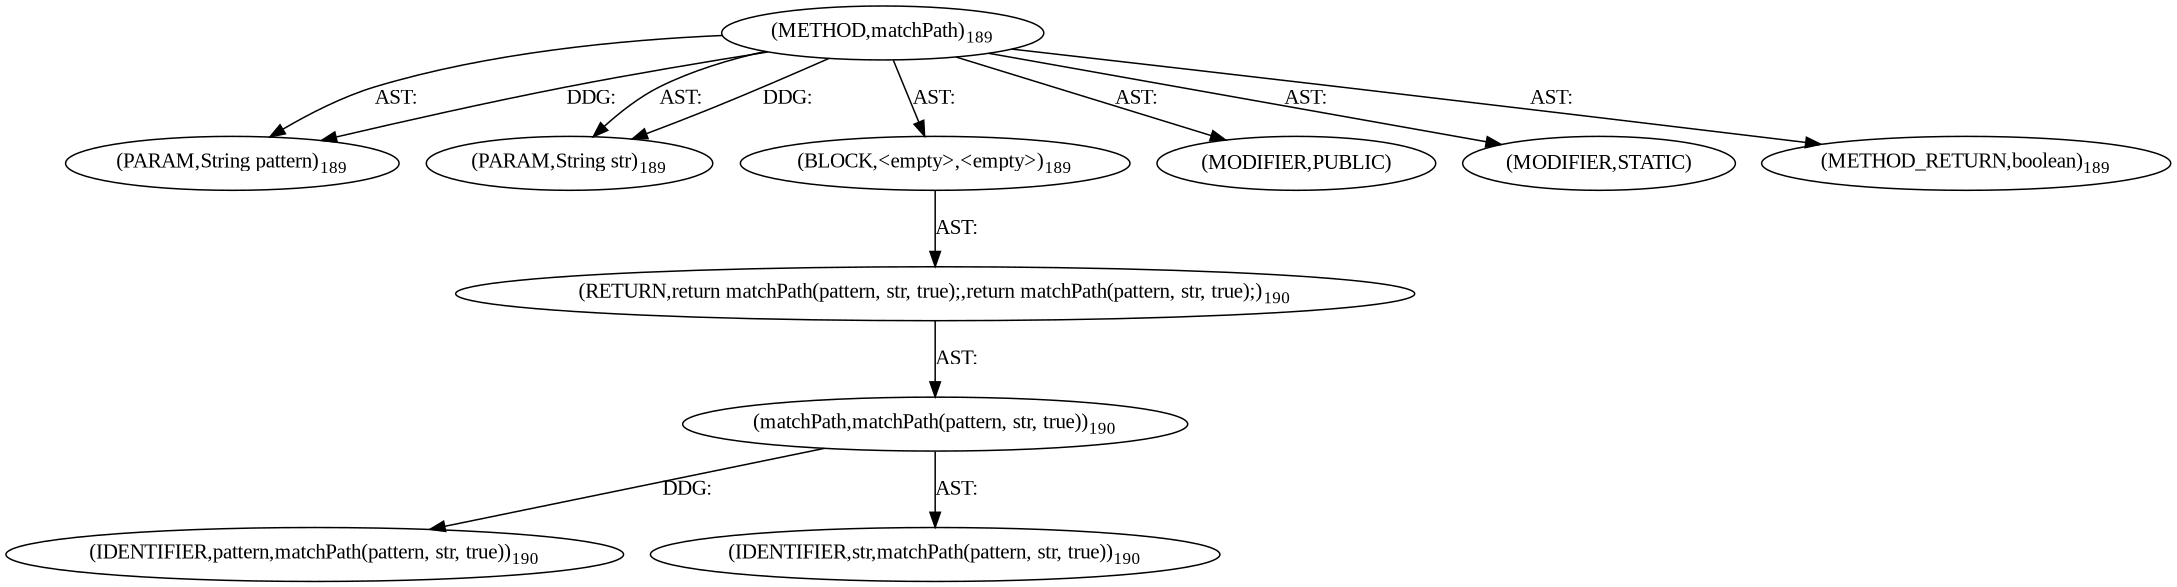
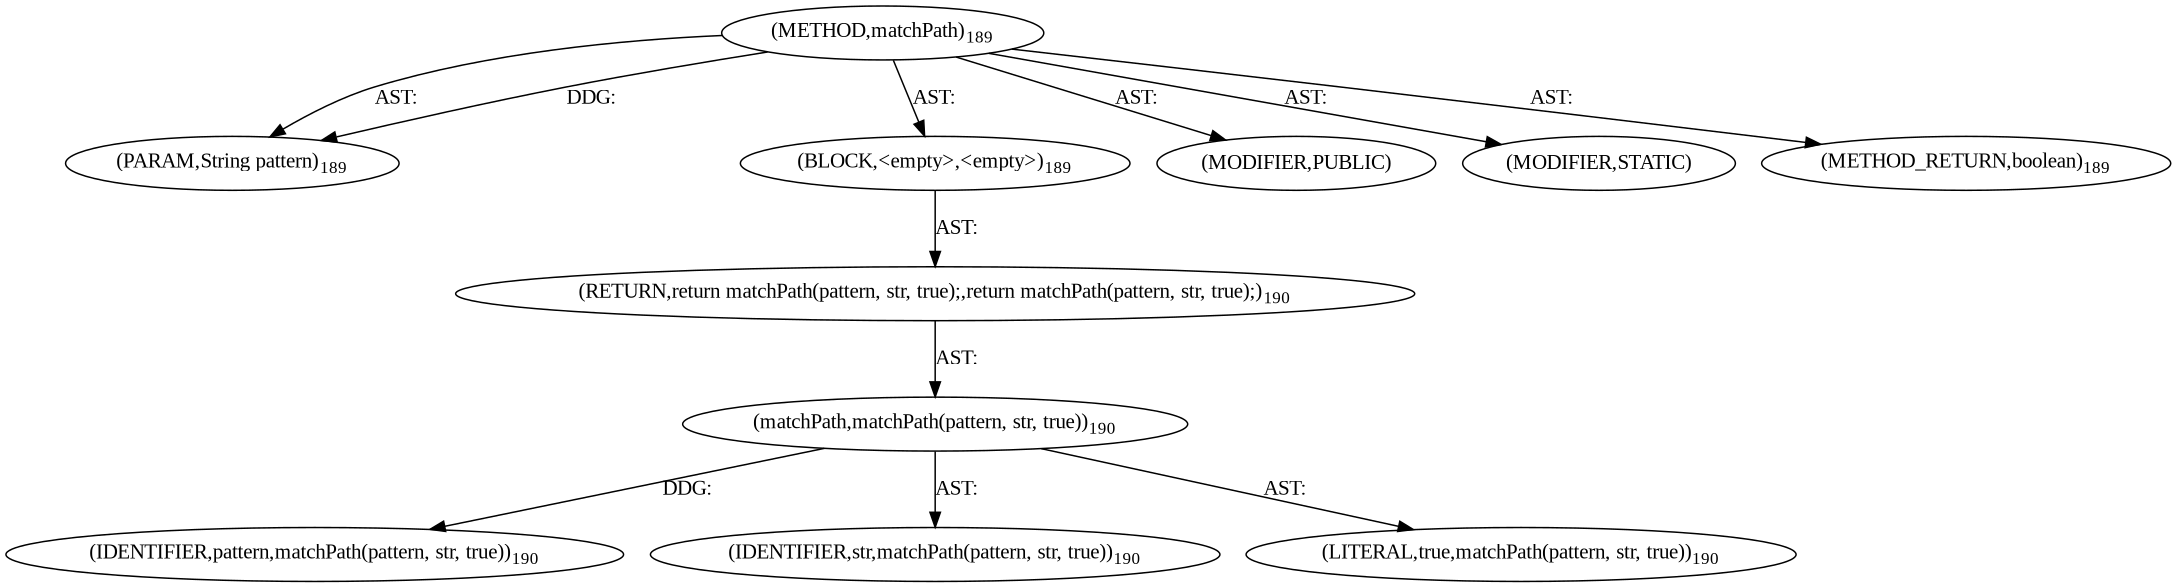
node "(PARAM,String str)": removed
node "(LITERAL,true,matchPath(pattern, str, true))": added
